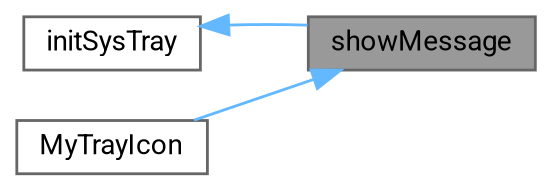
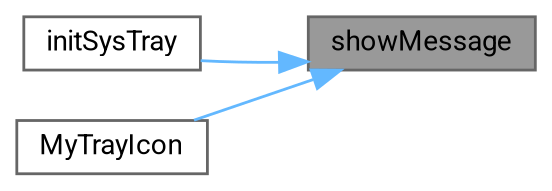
edge "showMessage" -> "initSysTray": reversed
